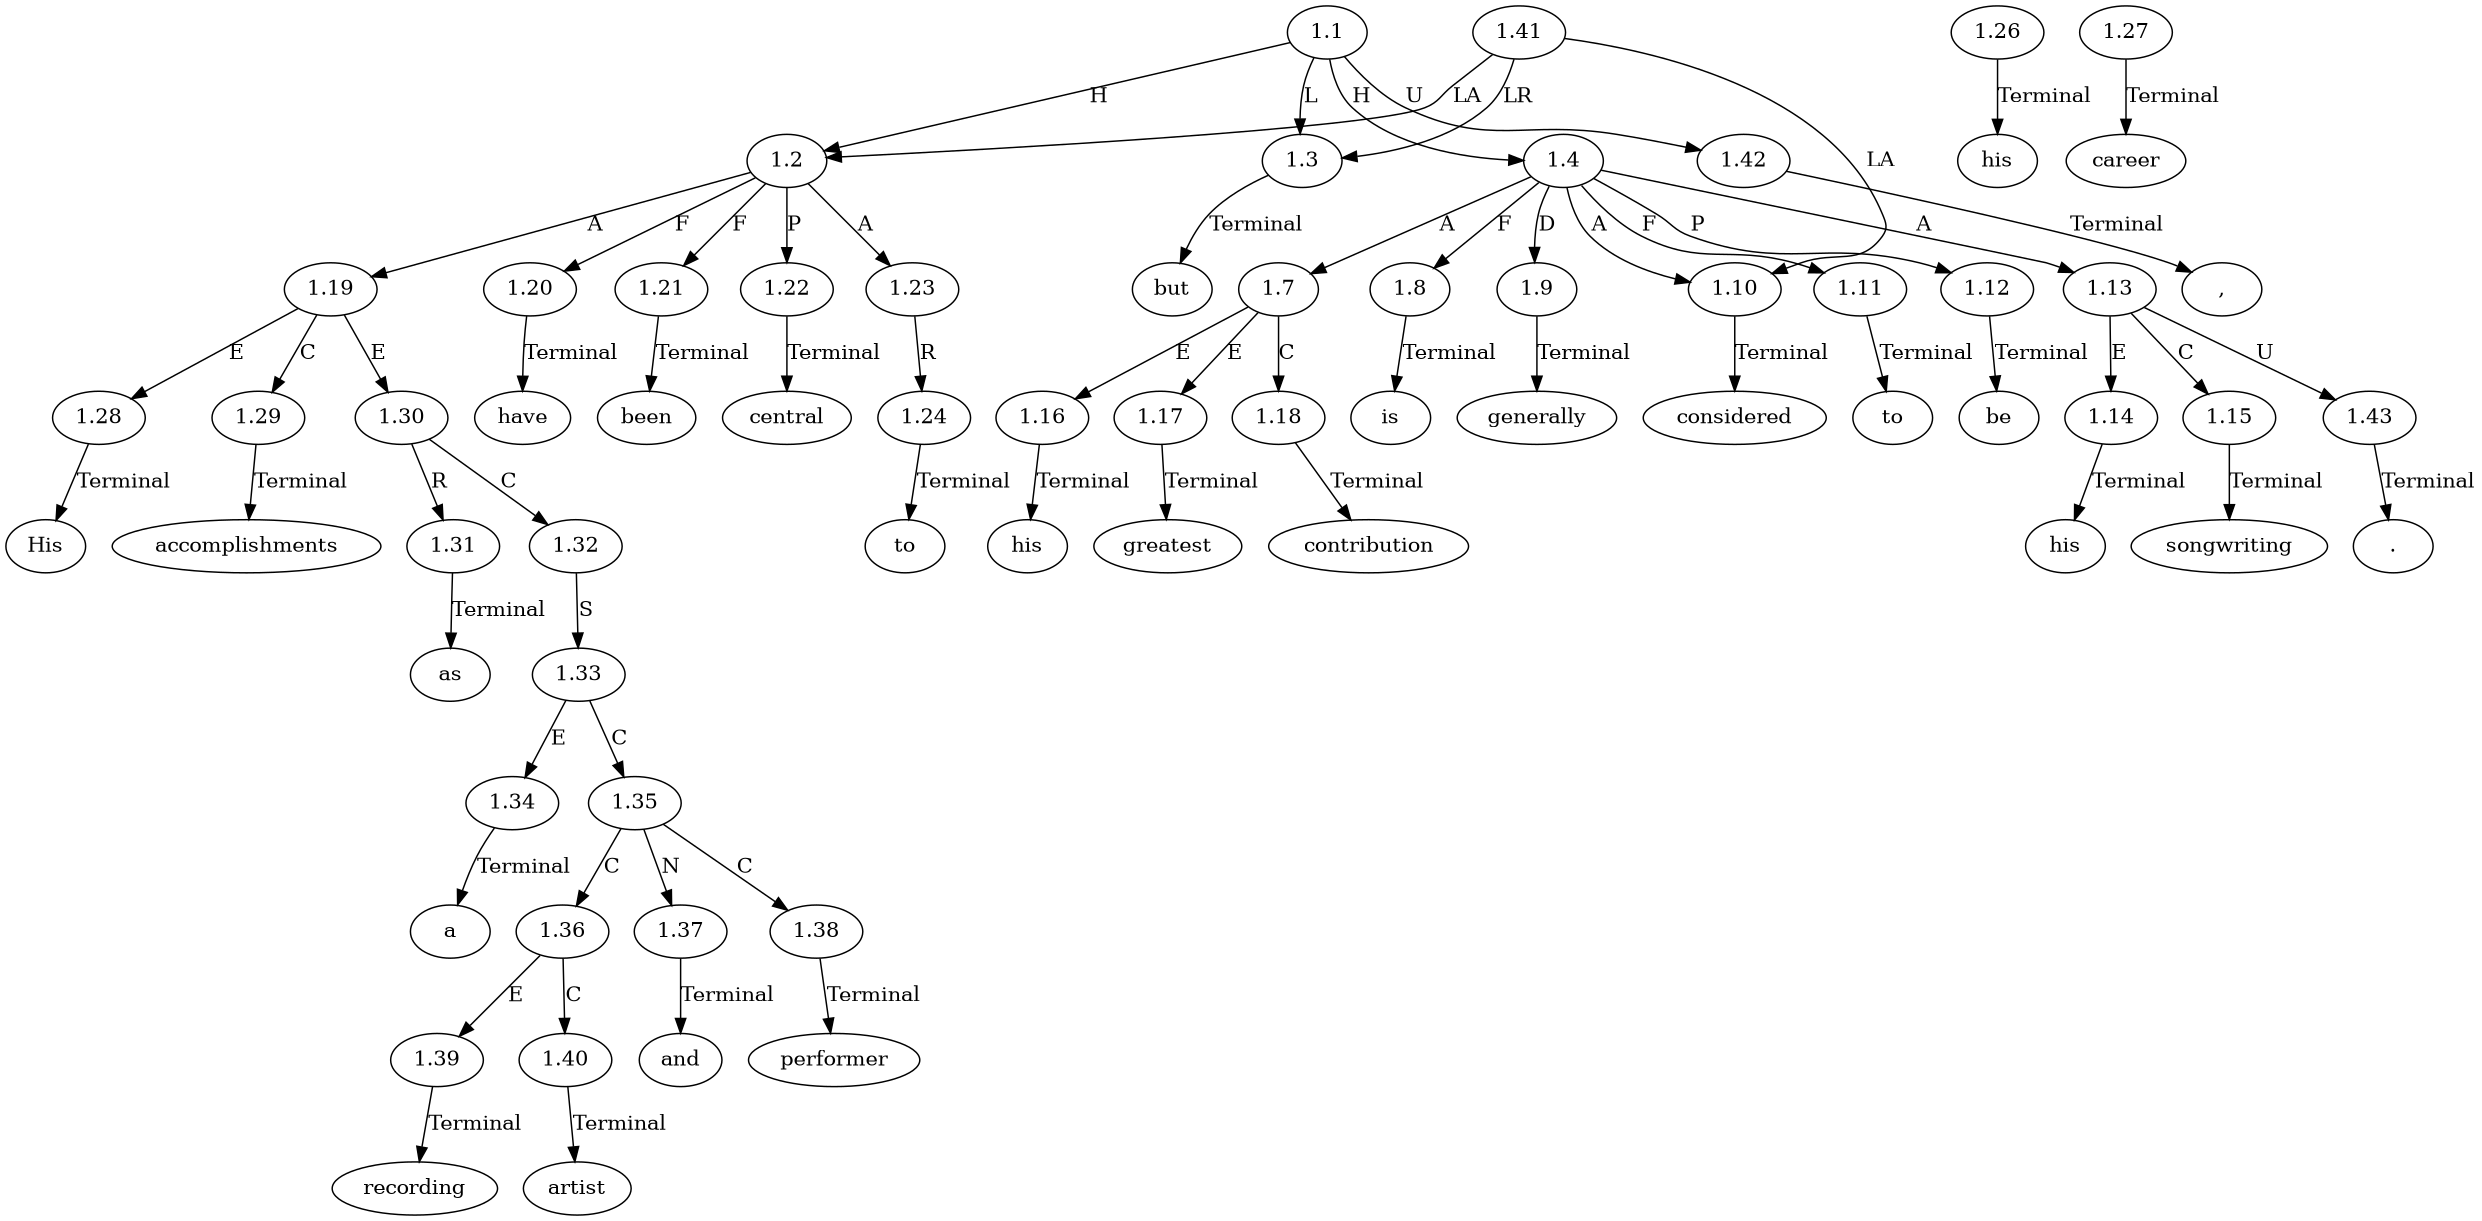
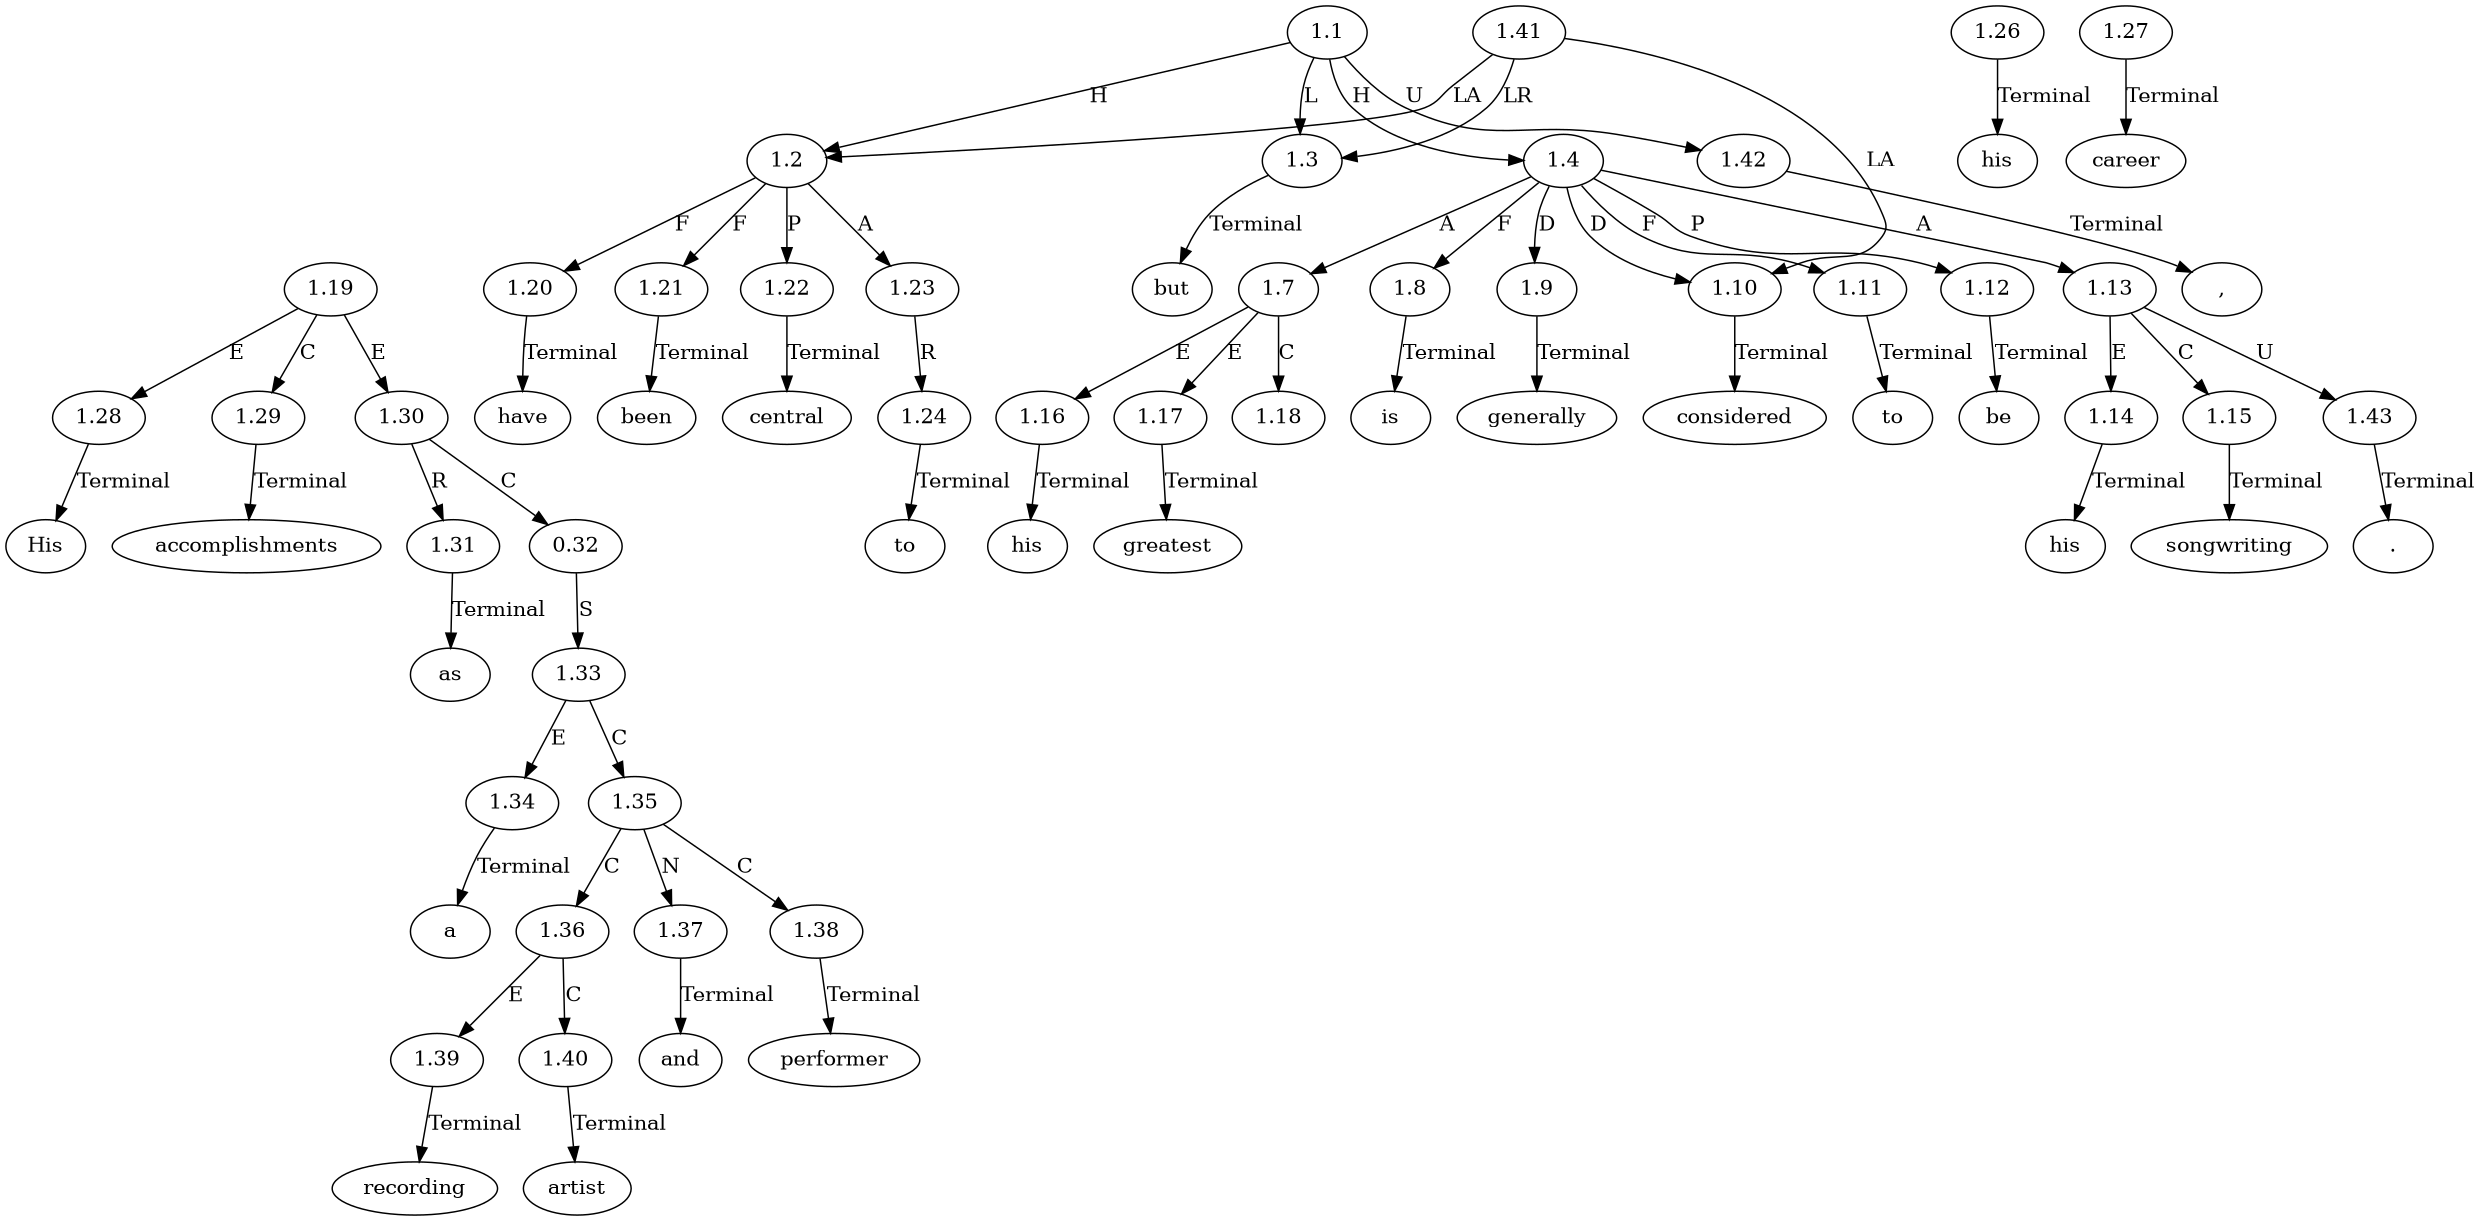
edge "1.2" -> "1.19": removed, label "A"
edge "1.4" -> "1.10": label "A" -> "D"
node "1.32": label "1.32" -> "0.32"
node "contribution": removed
